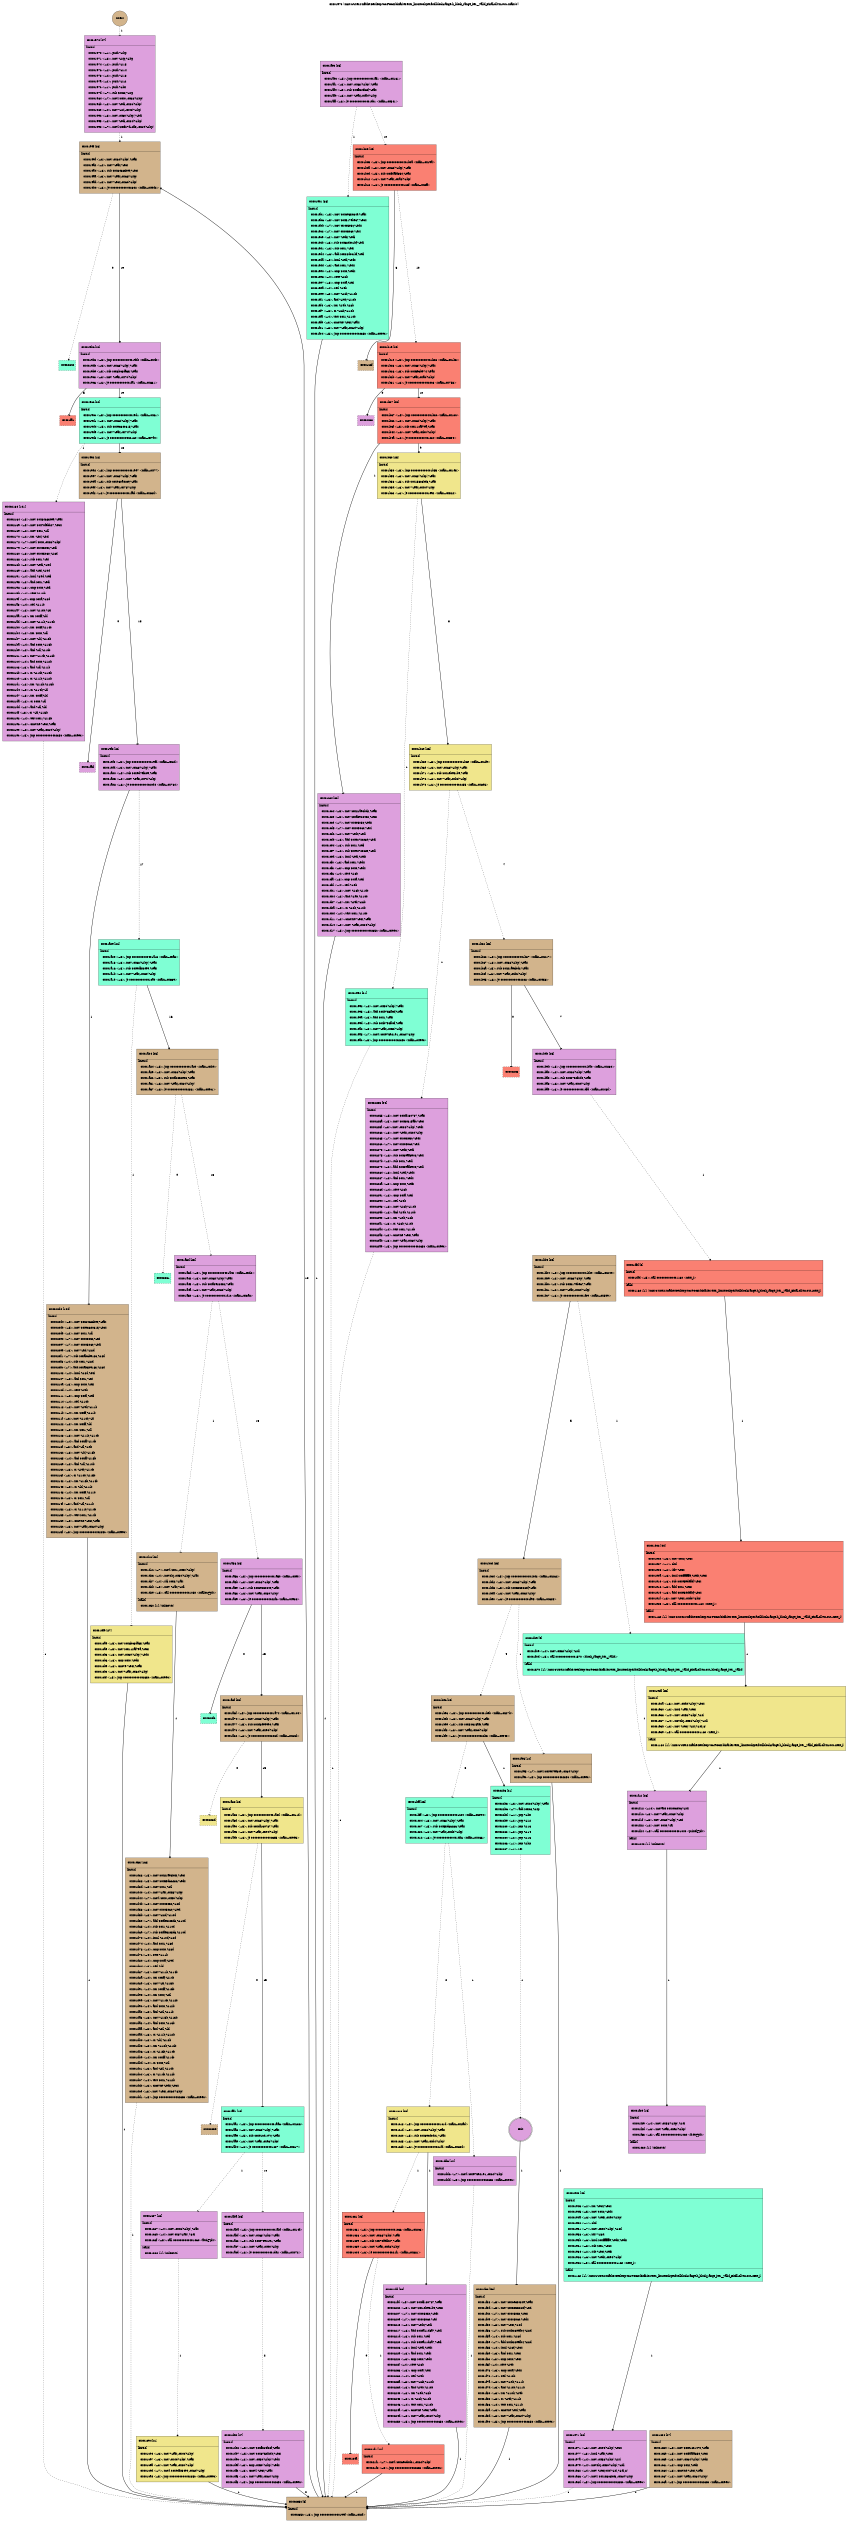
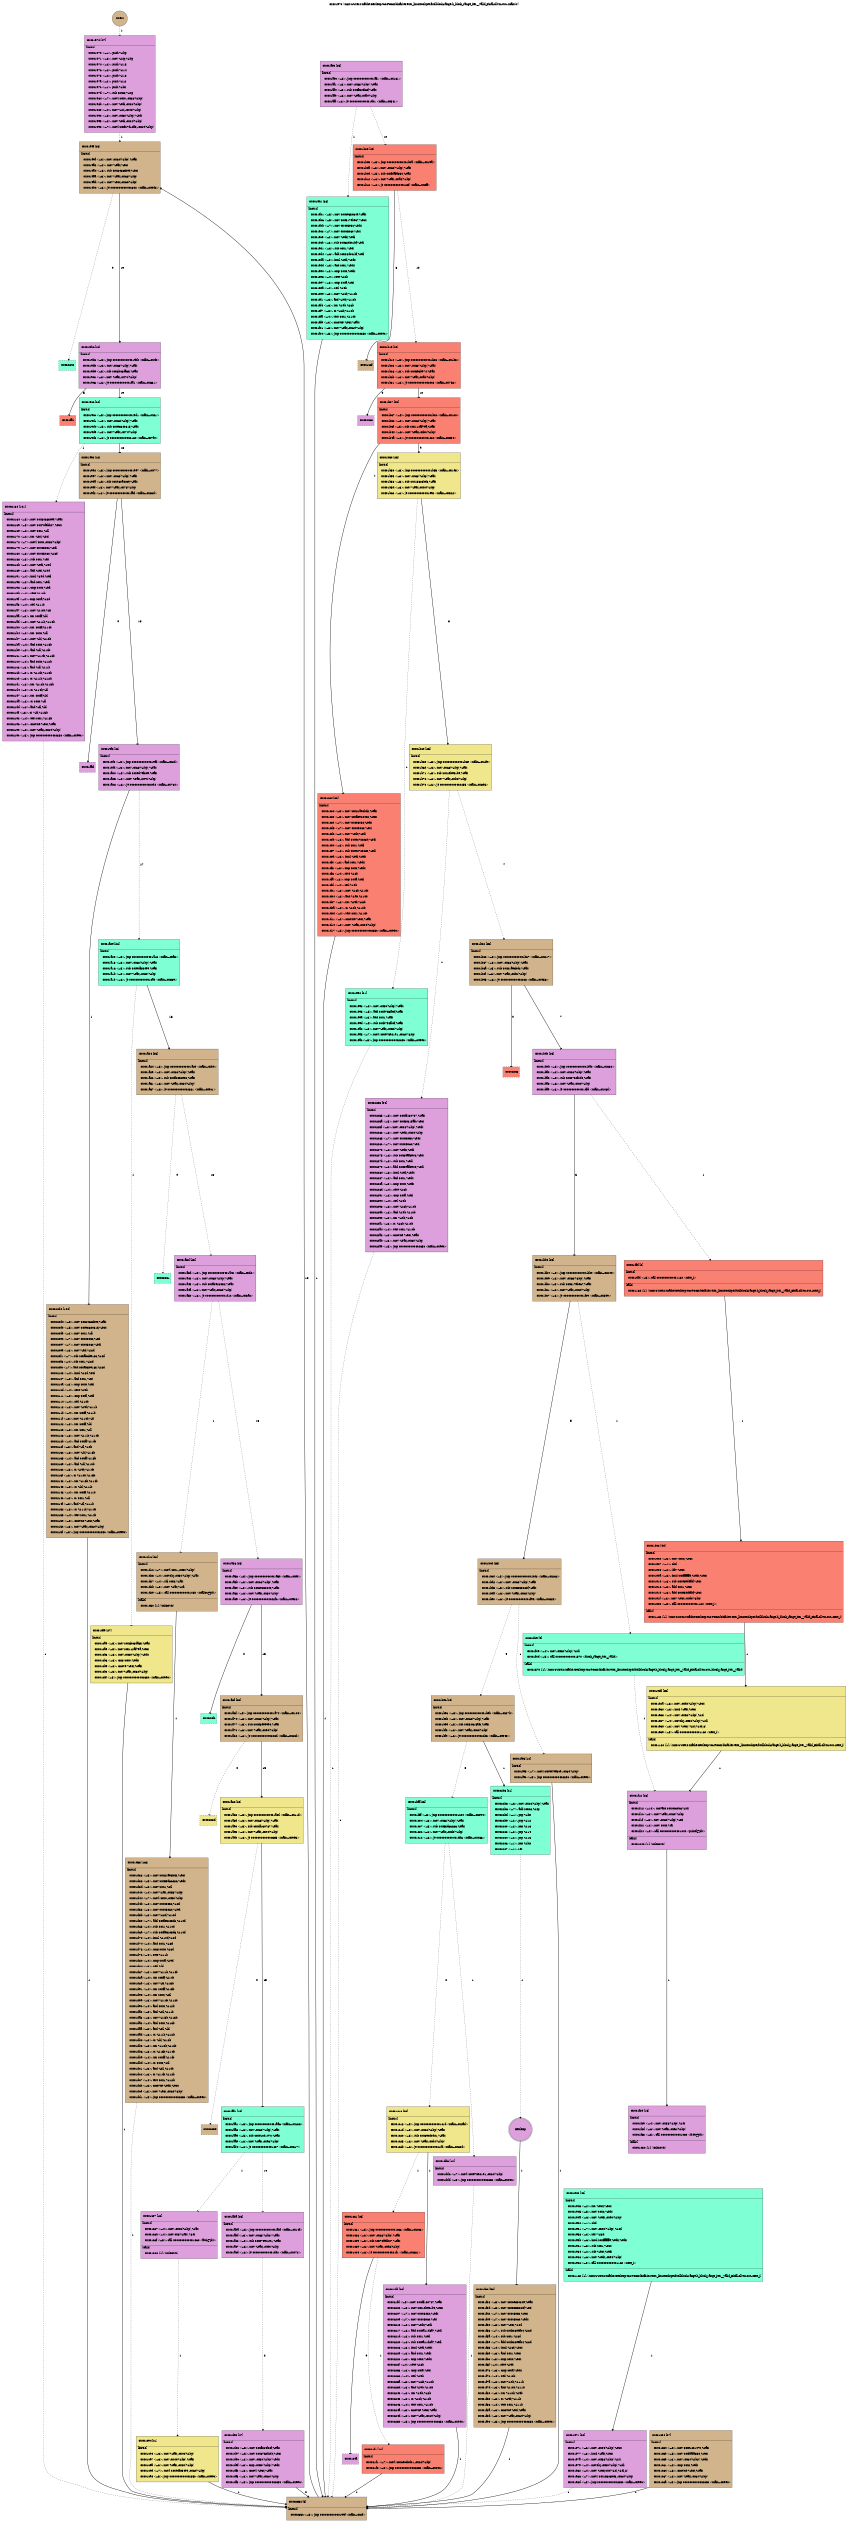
node "0x401cc4 [88]": fillcolor plum -> salmon
edge "0x401b9b [25]" -> "0x401bb4 [25]": added, label "6"
node "Exit": label "Exit" -> "Desktop"
node "0x401c4a": fillcolor salmon -> plum
